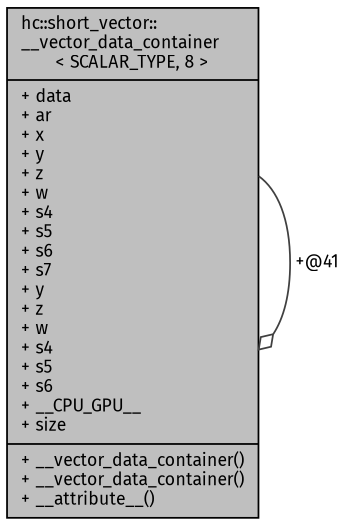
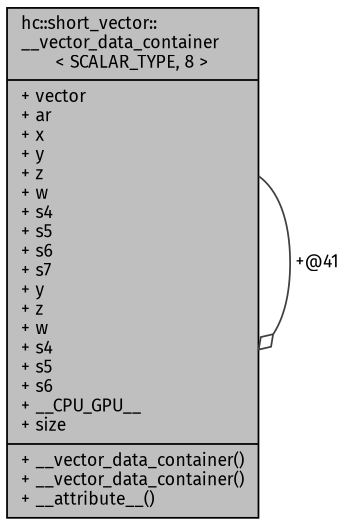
node "hc::short_vector::": text "+ data" -> "+ vector"
